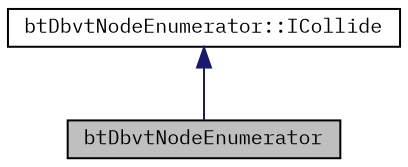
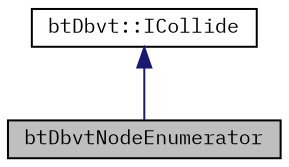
node "btDbvtNodeEnumerator::ICollide": label "btDbvtNodeEnumerator::ICollide" -> "btDbvt::ICollide"
